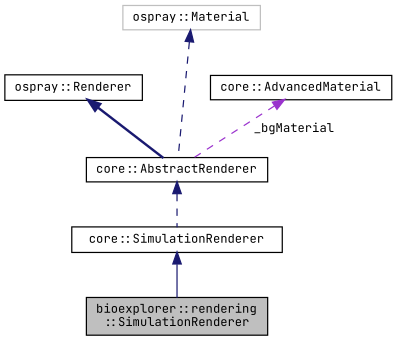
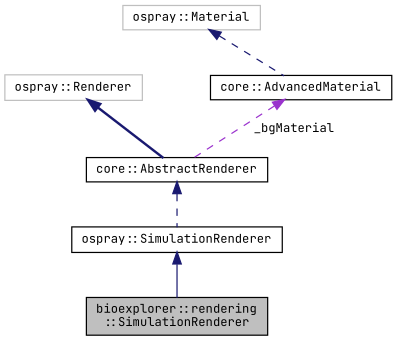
node "ospray::Renderer": color black -> grey75
edge "core::AbstractRenderer" -> "ospray::Material": now "core::AdvancedMaterial" -> "ospray::Material"
node "core::SimulationRenderer": label "core::SimulationRenderer" -> "ospray::SimulationRenderer"
